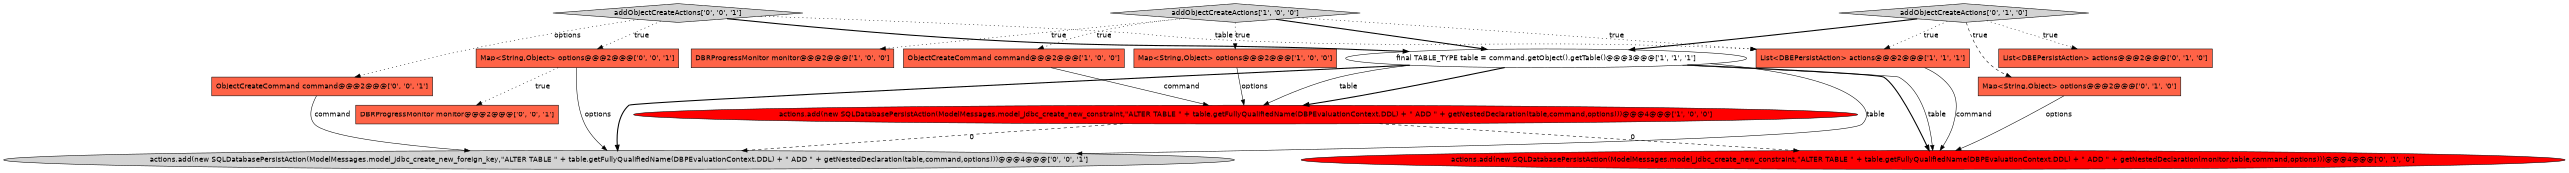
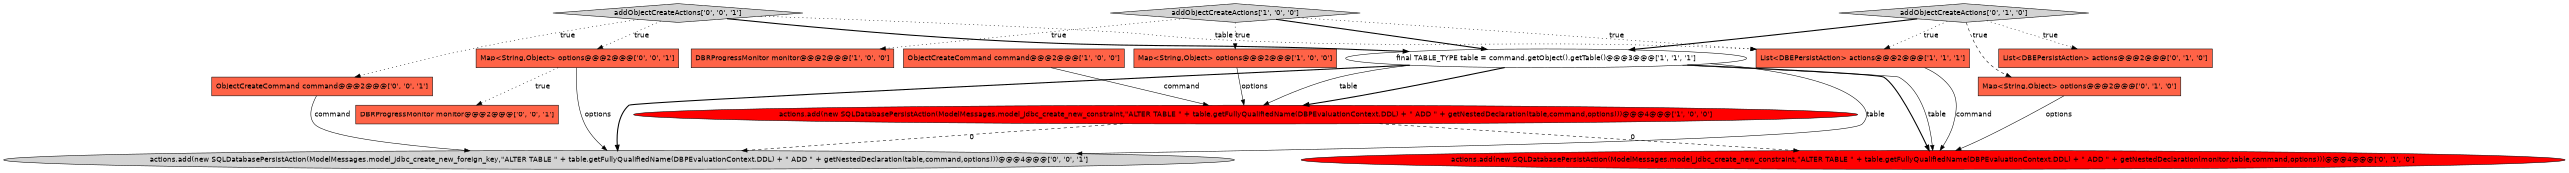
edge "addObjectCreateActions['1', '0', '0']" -> "ObjectCreateCommand command@@@2@@@['1', '0', '0']": removed, label "true"
edge "addObjectCreateActions['0', '0', '1']" -> "ObjectCreateCommand command@@@2@@@['0', '0', '1']": label "options" -> "true"
